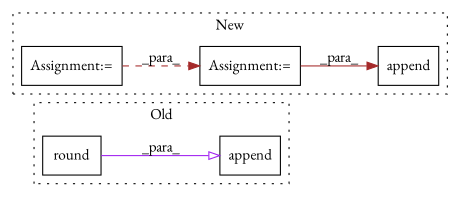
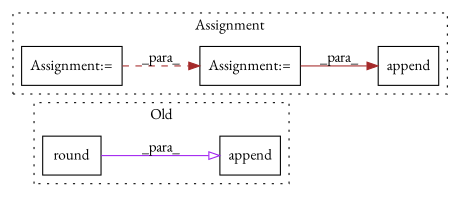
cluster "New": label "New" -> "Assignment"
